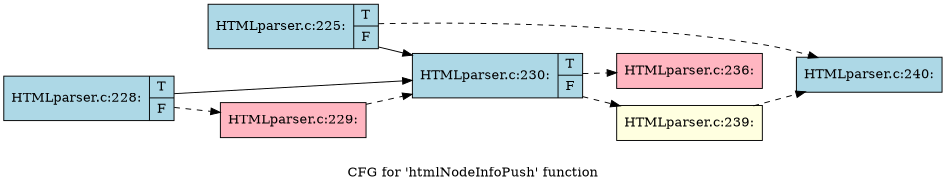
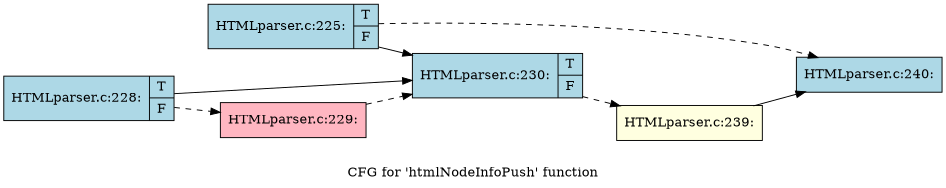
node "HTMLparser.c:236:": removed
edge "HTMLparser.c:239:" -> "HTMLparser.c:240:": style dashed -> solid
